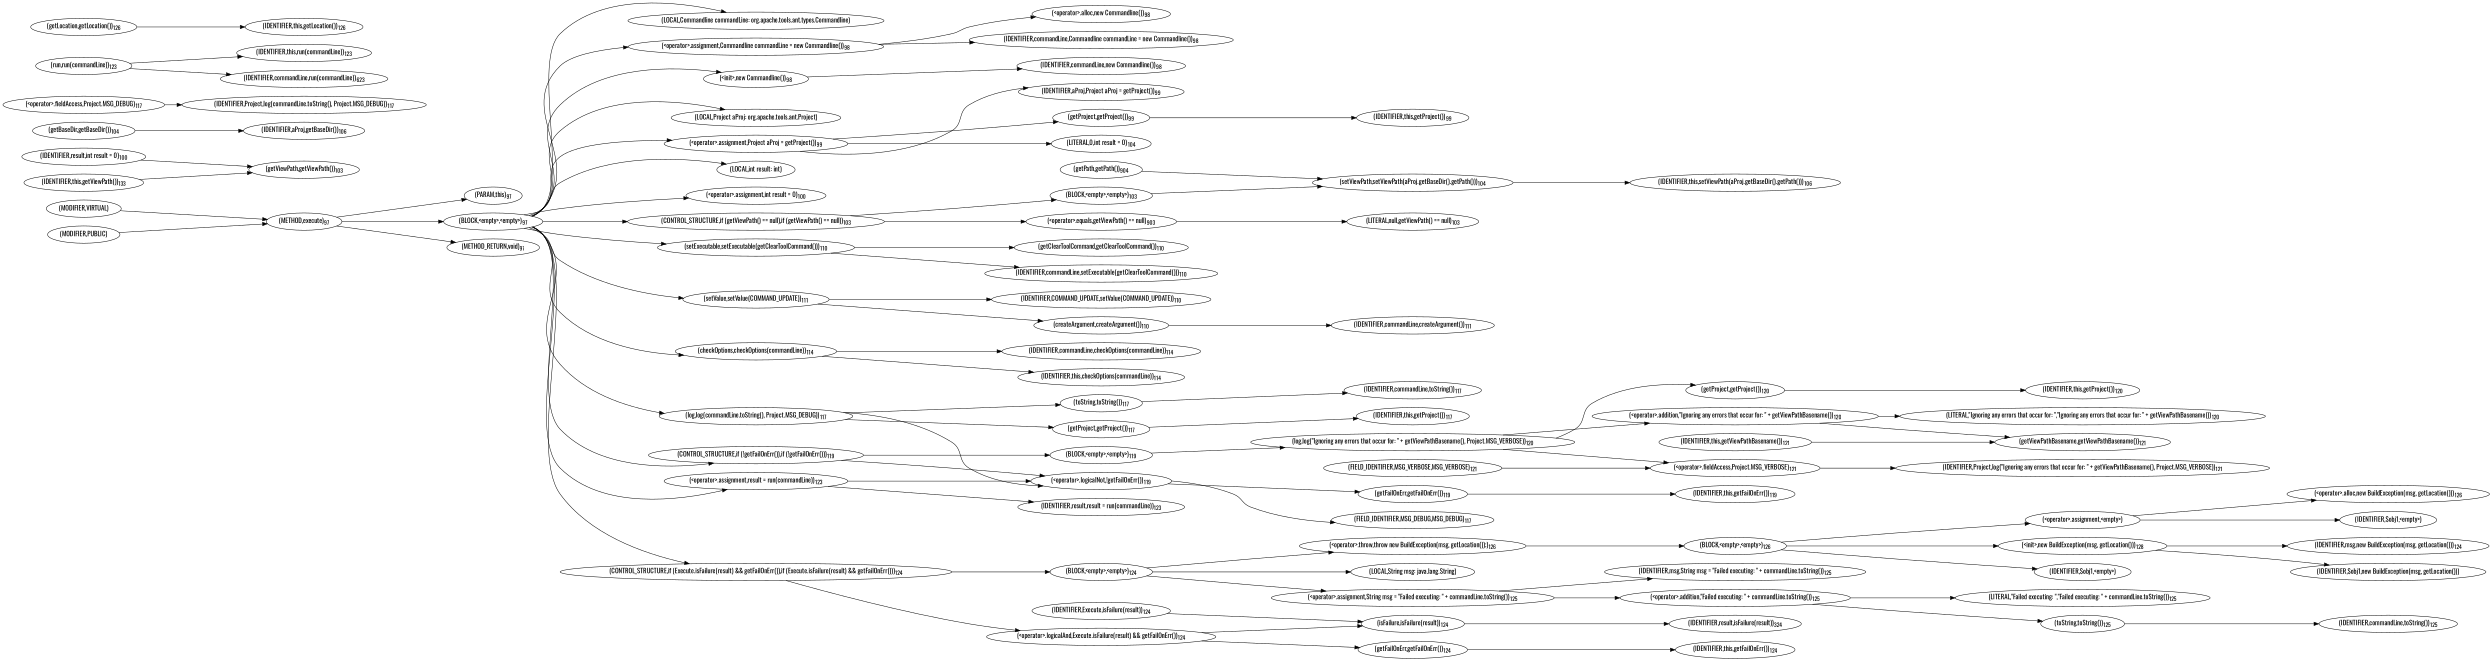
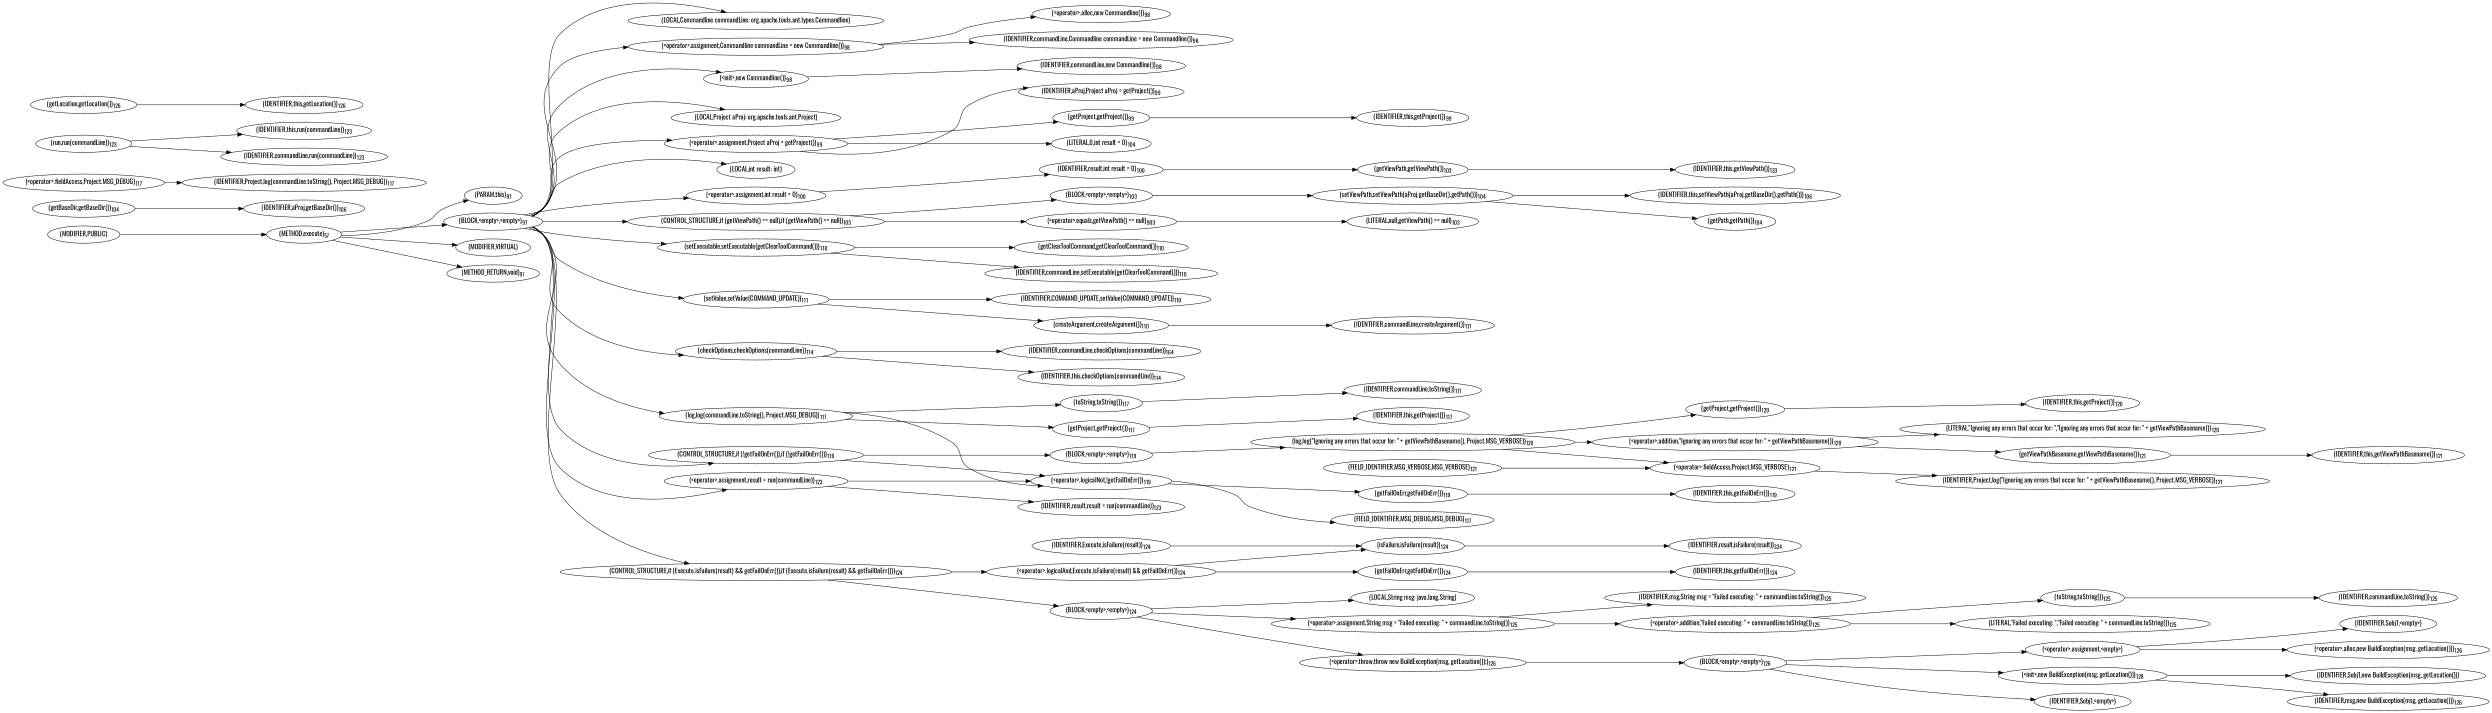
node "(IDENTIFIER,commandLine,run(commandLine))": text "623" -> "123"
node "(getPath,getPath())": text "904" -> "104"
edge "(getPath,getPath())" -> "(setViewPath,setViewPath(aProj.getBaseDir().getPath()))": reversed
edge "(IDENTIFIER,this,getViewPath())" -> "(getViewPath,getViewPath())": reversed
edge "(<operator>.assignment,int result = 0)" -> "(IDENTIFIER,result,int result = 0)": added
edge "(MODIFIER,VIRTUAL)" -> "(METHOD,execute)": reversed
node "(METHOD,execute)": text "97" -> "57"
node "(IDENTIFIER,commandLine,checkOptions(commandLine))": text "114" -> "164"
edge "(IDENTIFIER,this,getViewPathBasename())" -> "(getViewPathBasename,getViewPathBasename())": reversed
node "(IDENTIFIER,msg,new BuildException(msg, getLocation()))": text "124" -> "126"
